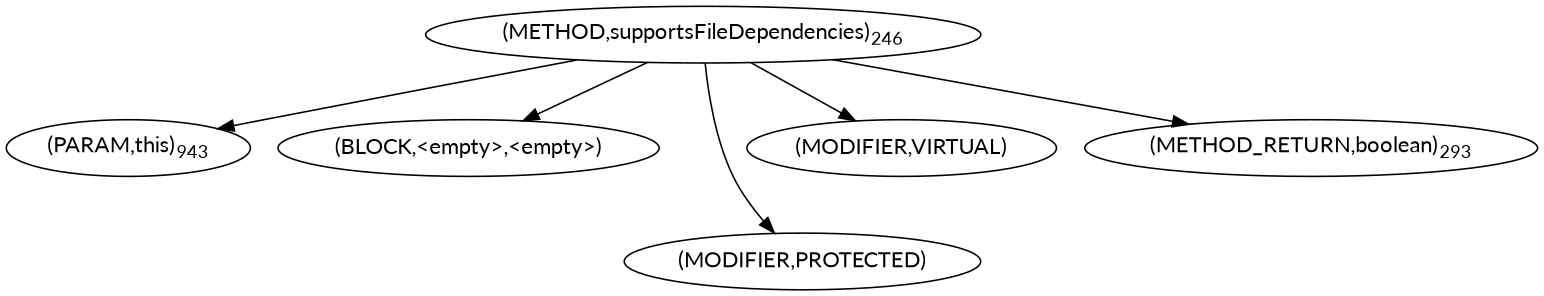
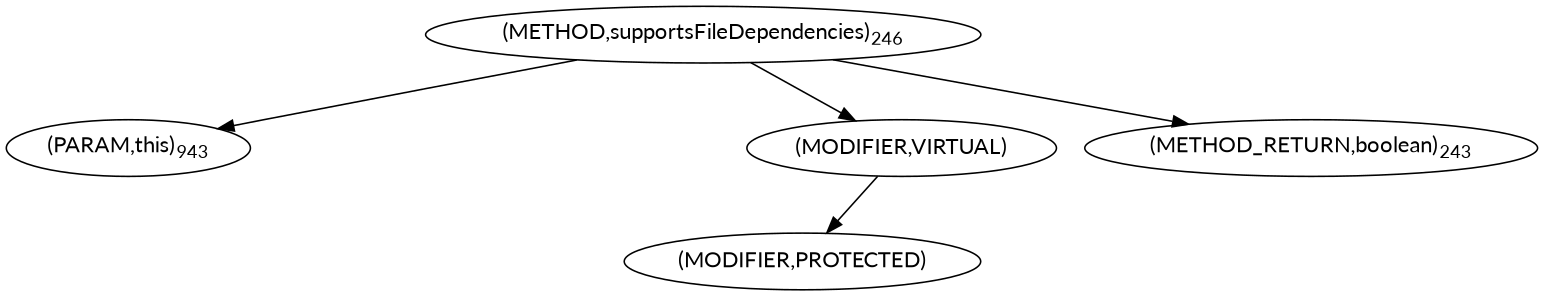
node "(METHOD_RETURN,boolean)": text "293" -> "243"
edge "(METHOD,supportsFileDependencies)" -> "(MODIFIER,PROTECTED)": now "(MODIFIER,VIRTUAL)" -> "(MODIFIER,PROTECTED)"
node "(BLOCK,<empty>,<empty>)": removed
